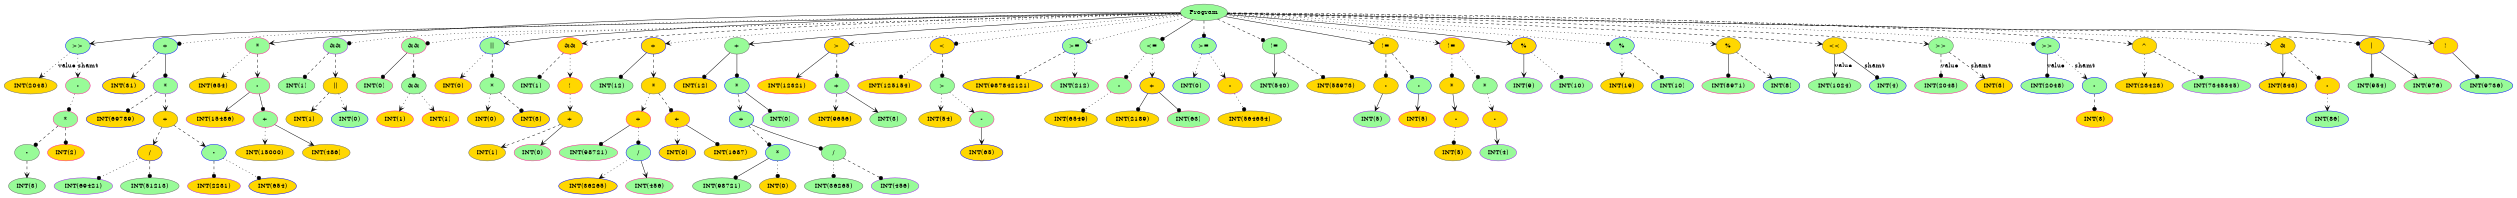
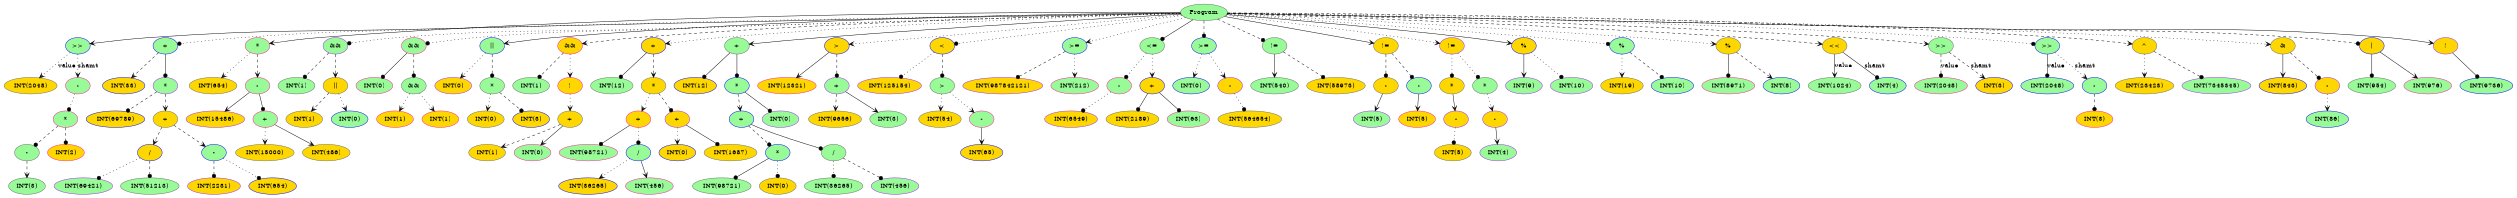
node "INT(31)": label "INT(31)" -> "INT(33)"
node "INT(987842121)": color blue -> purple
node "INT(6549)": color gray40 -> purple
